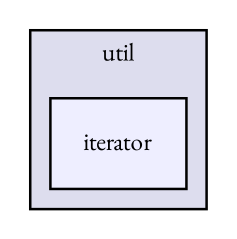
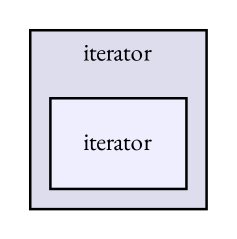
cluster "util": label "util" -> "iterator"
